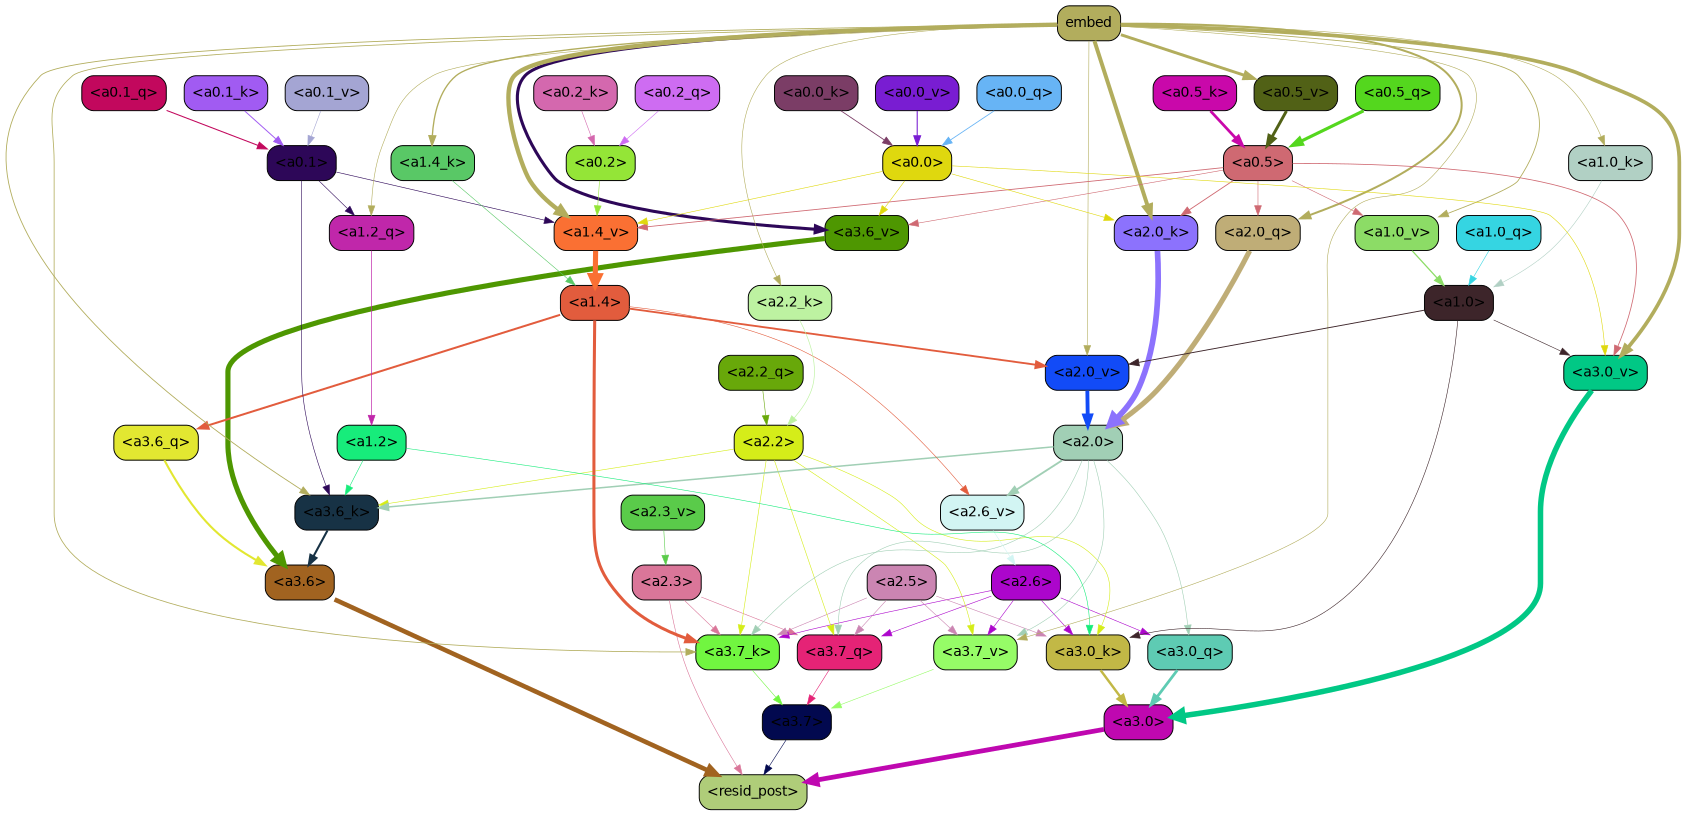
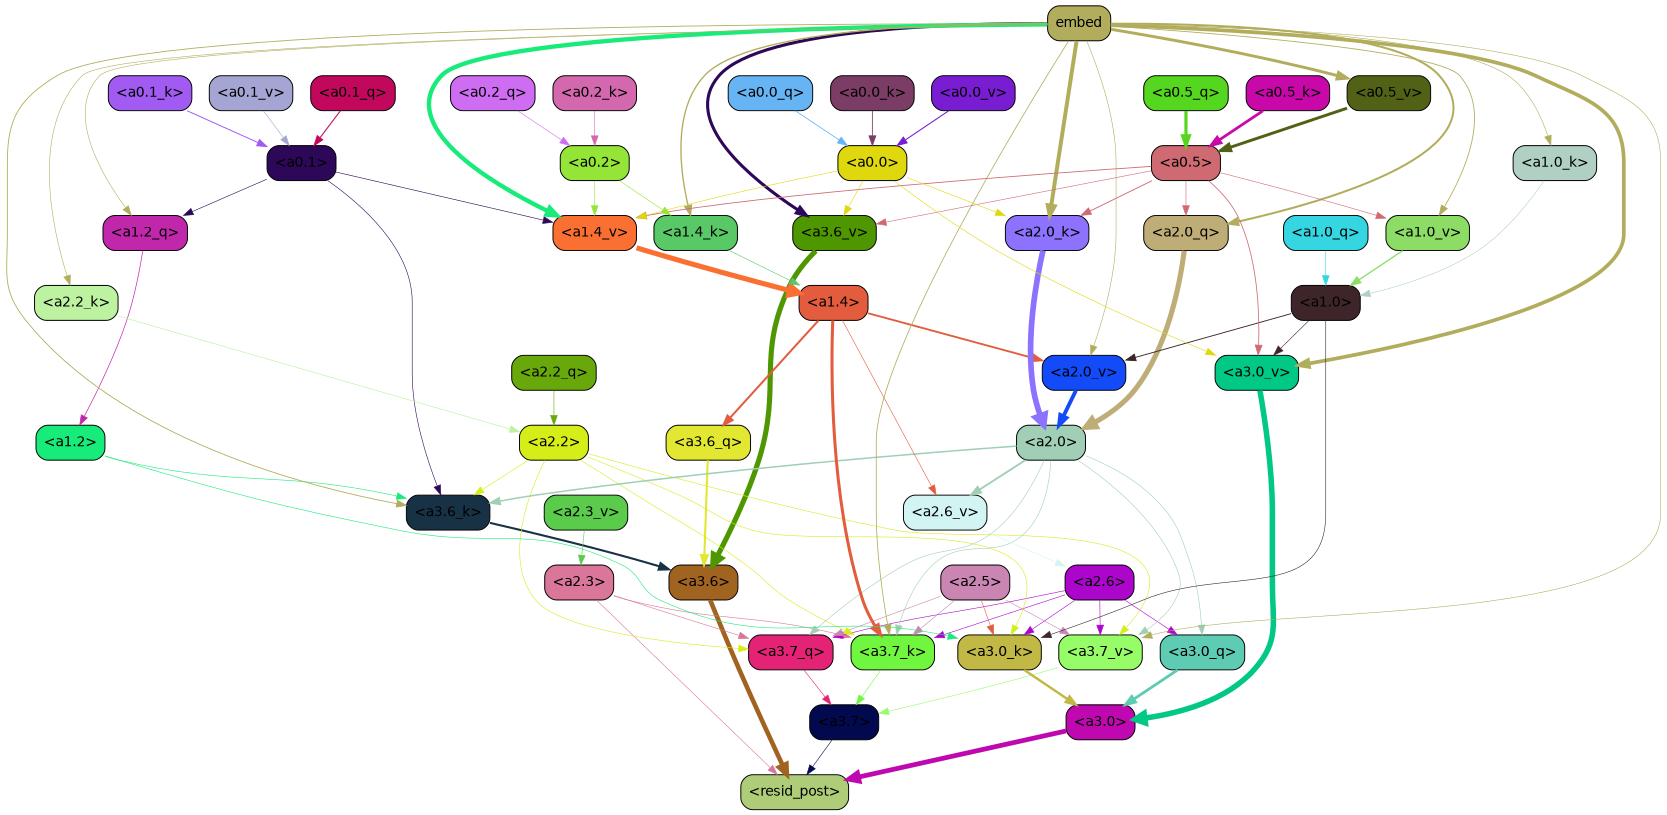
edge "embed" -> "<a1.4_v>": color #b2ad5d -> #17ec7b
edge "<a0.2>" -> "<a1.4_k>": added
edge "<a2.5>" -> "<a3.0_k>": color #cb85b2 -> #e25c3d
